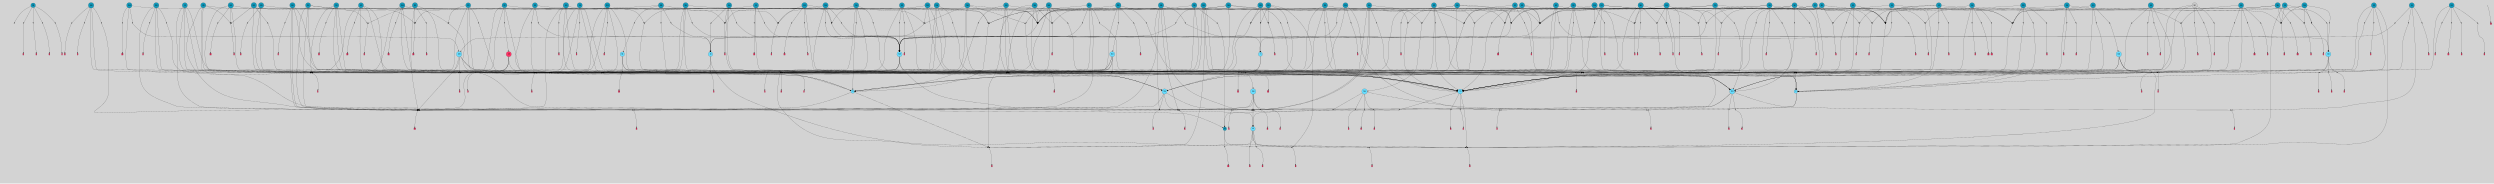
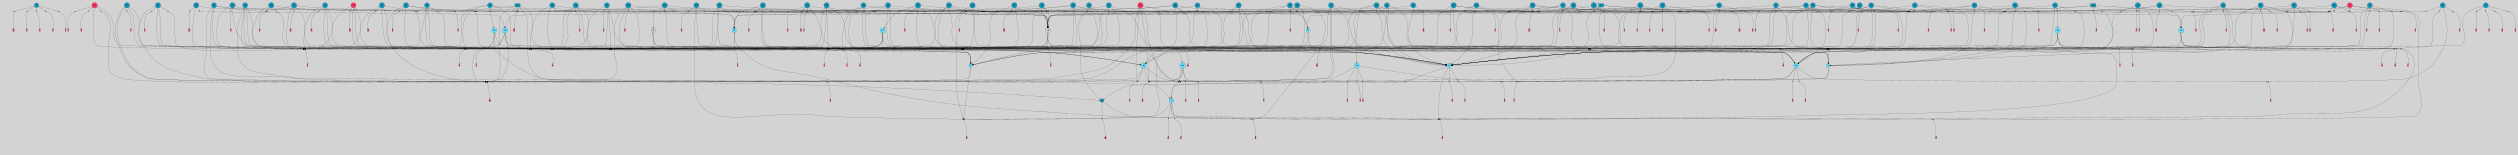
node "T490": fillcolor #1199bb -> #ff3366
node "T557": shape circle -> box
node "T473": fillcolor #1199bb -> #ff3366
node "T480": fillcolor #1199bb -> #ff3366
node "T615": added
node "T571": shape circle -> box
node "T425": shape circle -> box
node "T607": fillcolor #cccccc -> #1199bb
node "T576": fillcolor #1199bb -> #ff3366
node "13": added
node "T472": fillcolor #ff3366 -> #66ddff
node "T24": fillcolor #66ddff -> #cccccc
node "T129": fillcolor #66ddff -> #cccccc
node "14": removed
